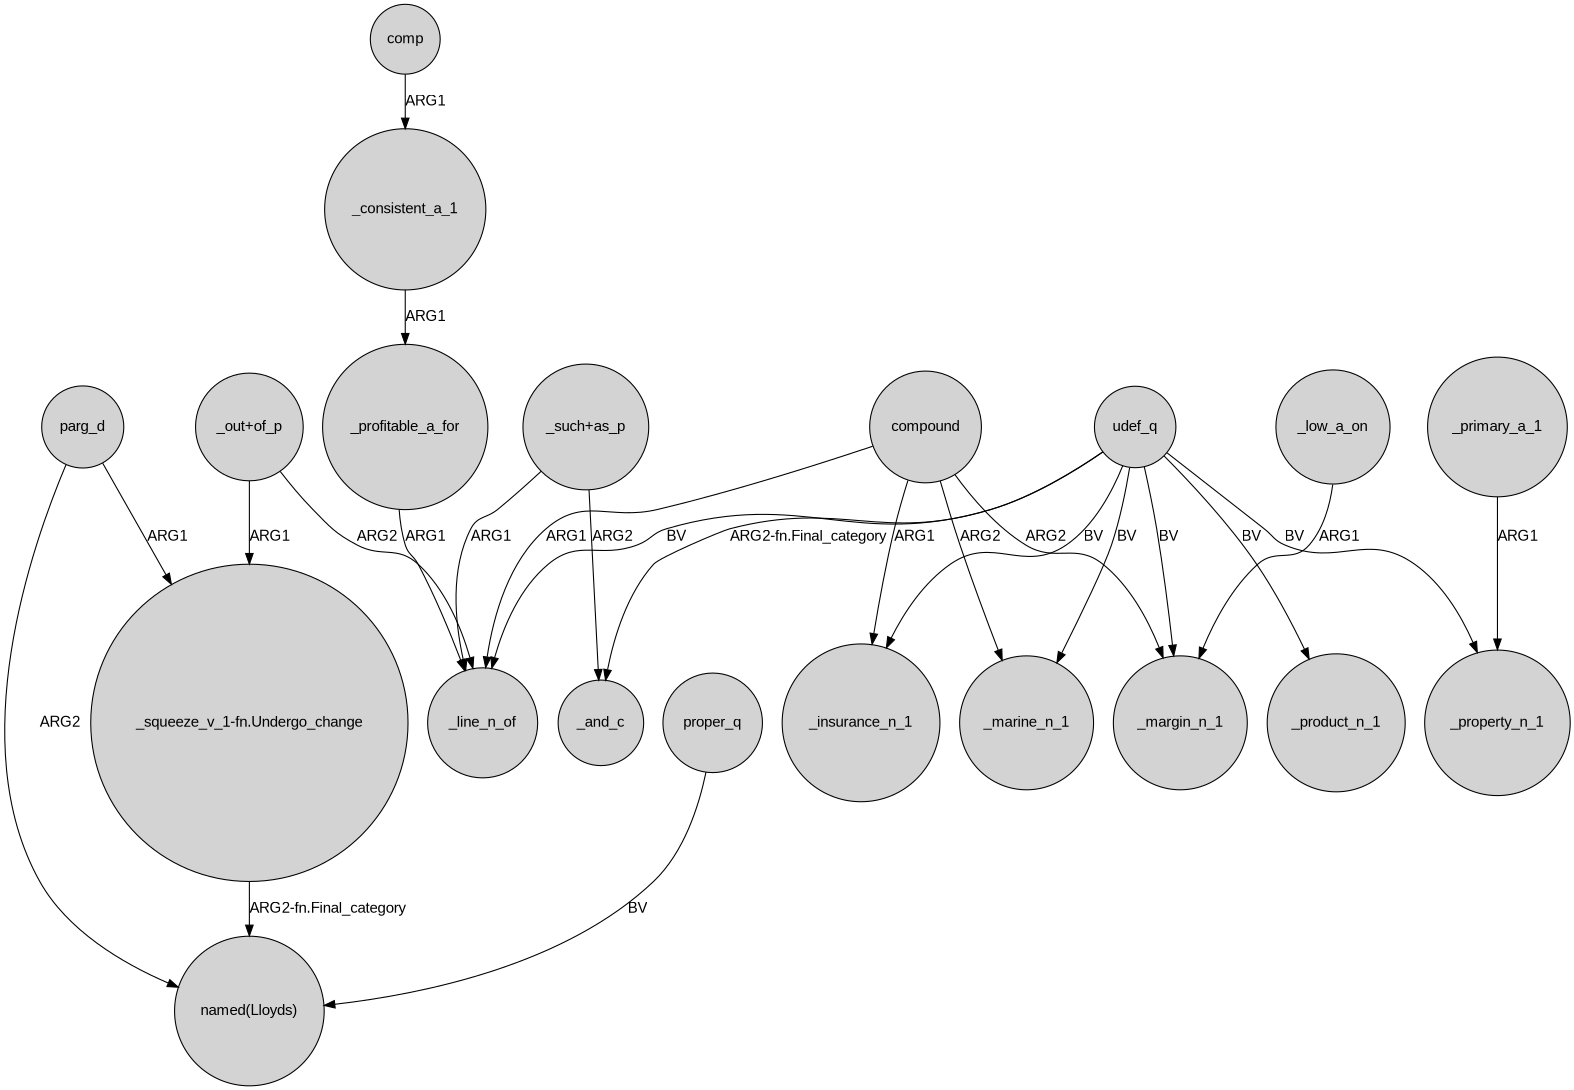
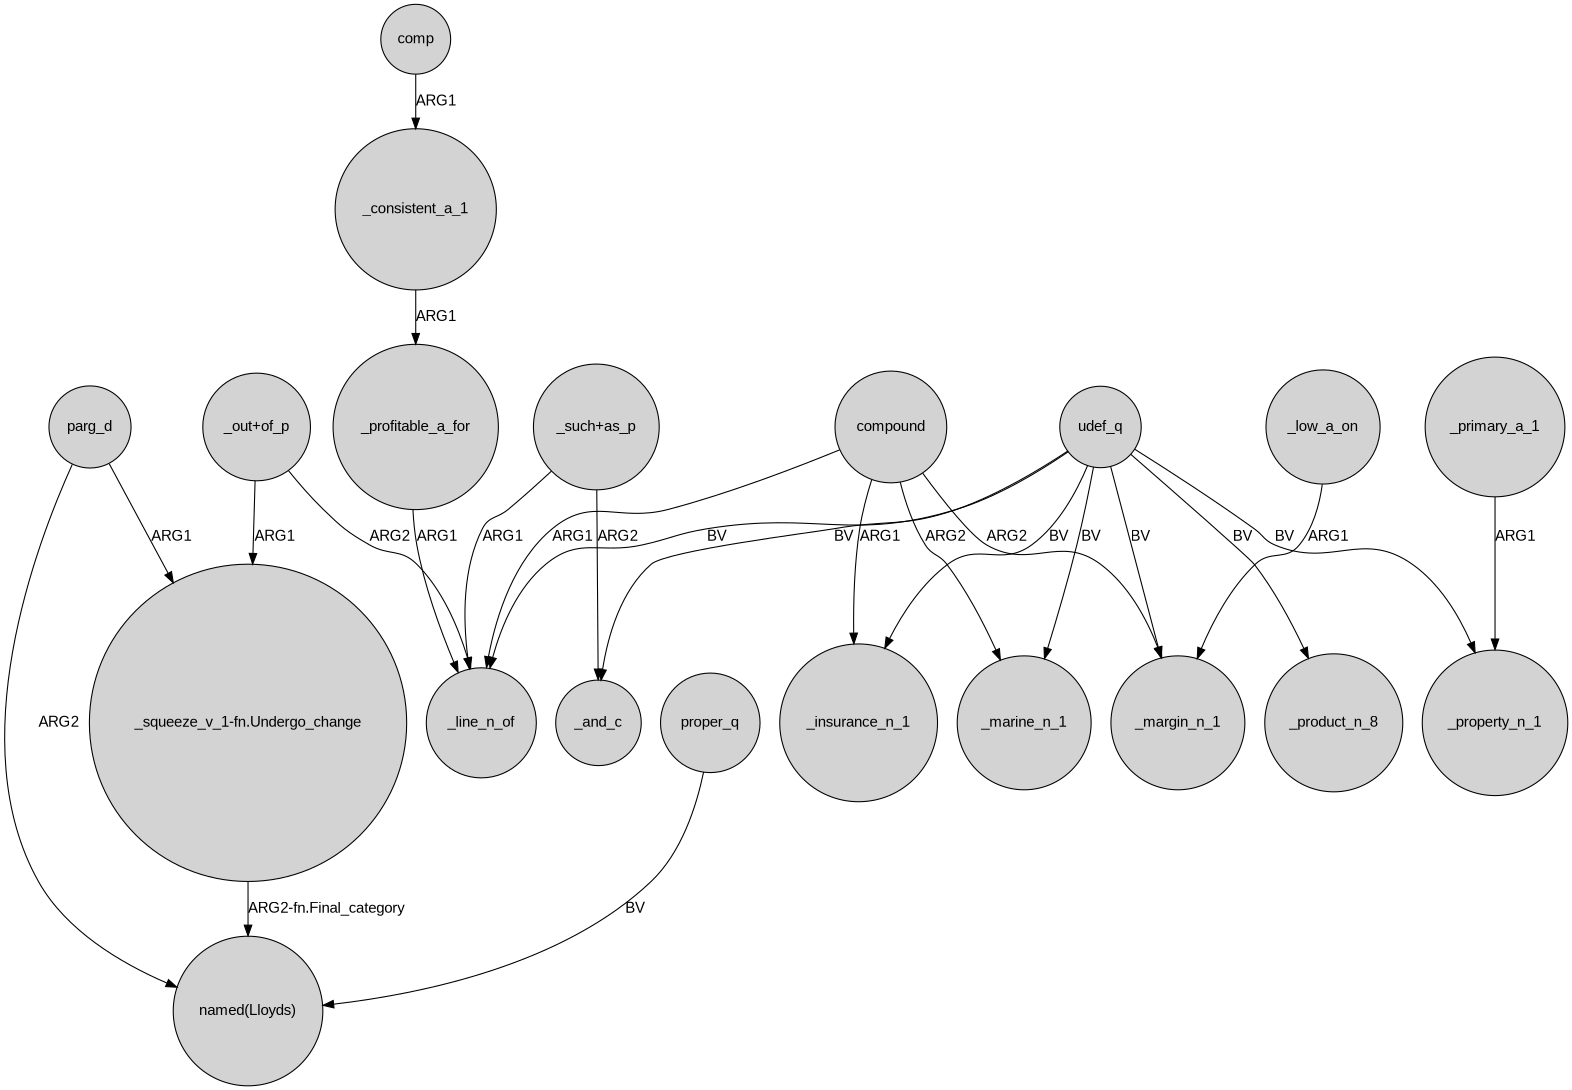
edge "udef_q" -> "_and_c": label "ARG2-fn.Final_category" -> "BV"
node "_product_n_1": label "_product_n_1" -> "_product_n_8"
